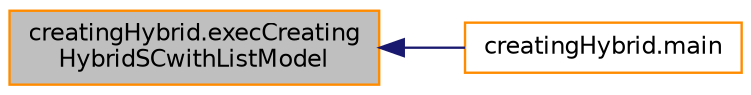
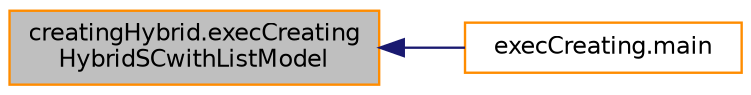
node "creatingHybrid.main": label "creatingHybrid.main" -> "execCreating.main"
